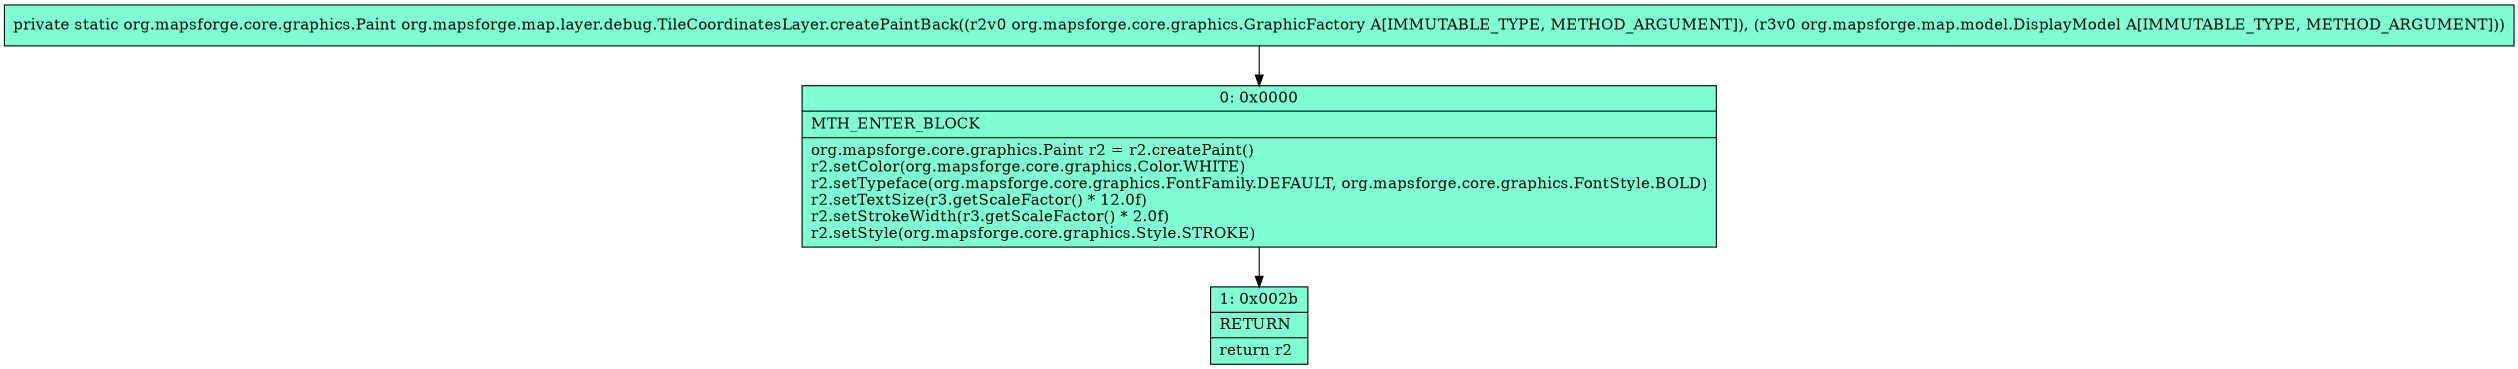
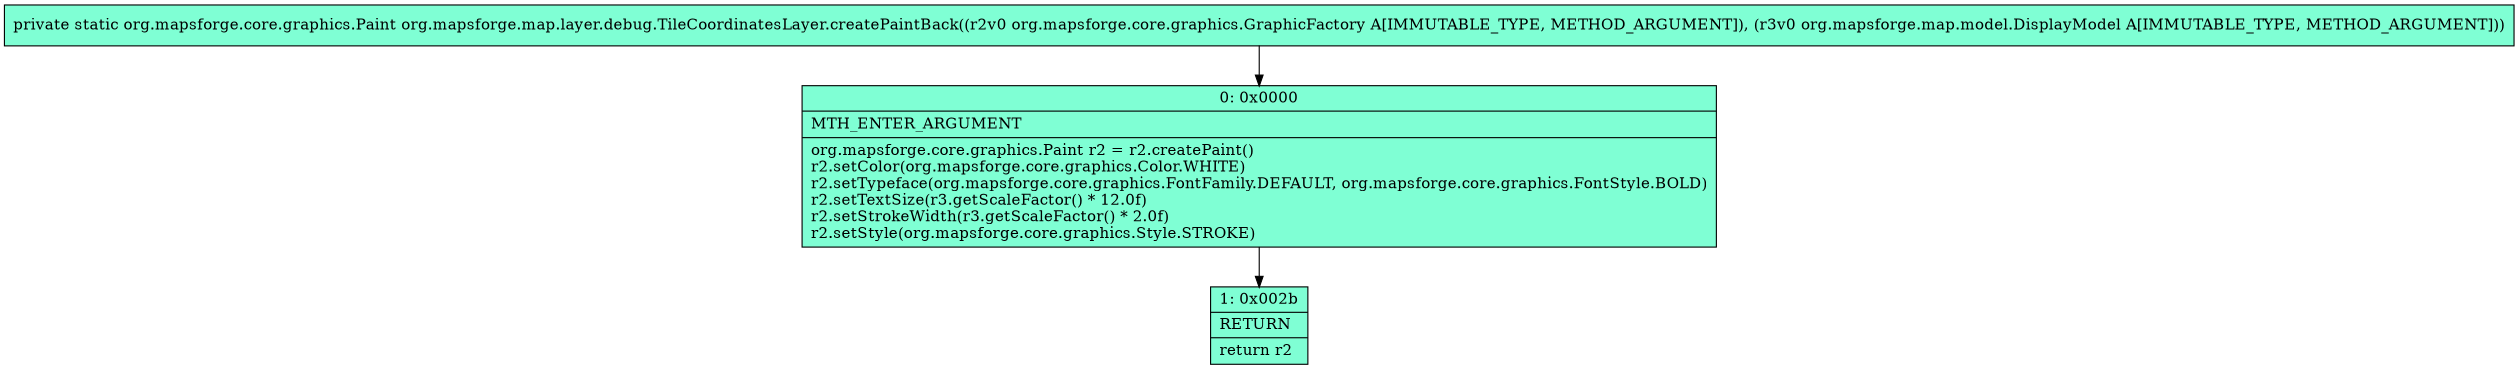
node "0: 0x0000": text "MTH_ENTER_BLOCK" -> "MTH_ENTER_ARGUMENT"
